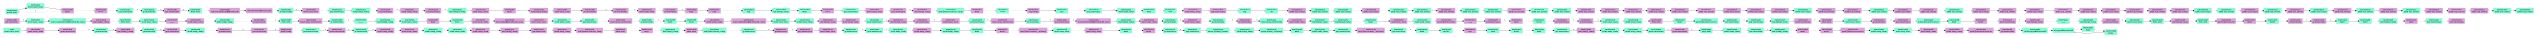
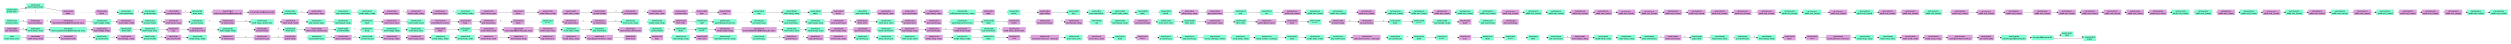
node "0x0000002c addb %al, (%eax)": fillcolor plum -> aquamarine
edge "0x00412a1e movl %eax, 0x00401008" -> "0x00412a23 jg 0x00412a25": removed
